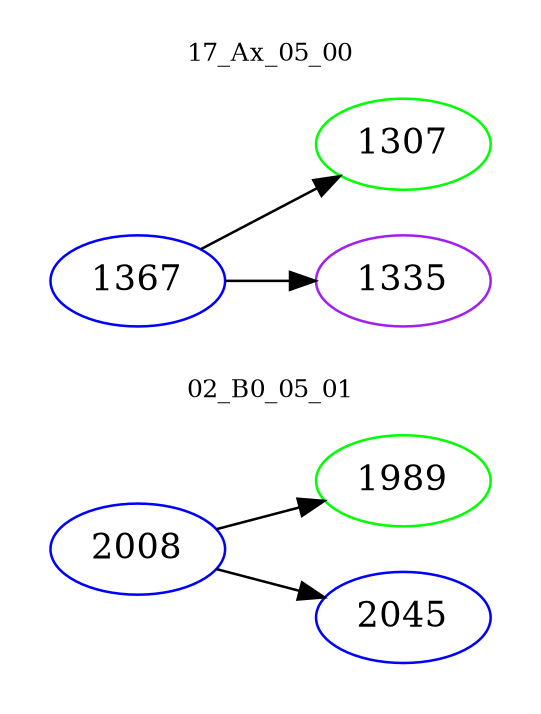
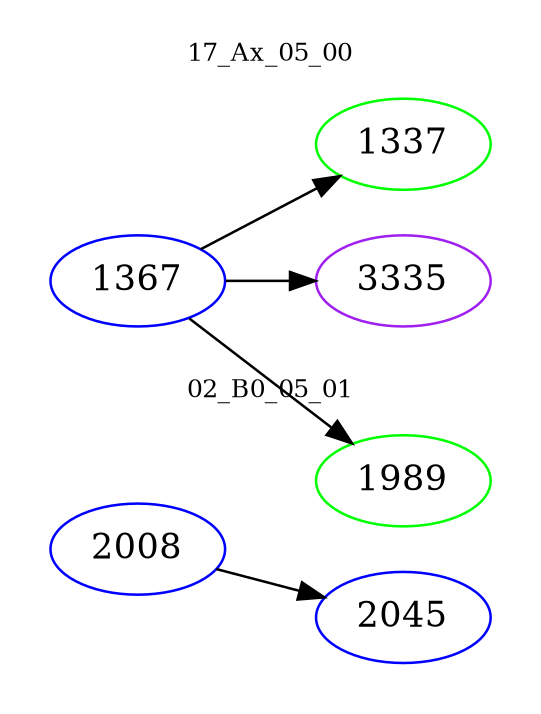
node "1307": label "1307" -> "1337"
node "1335": label "1335" -> "3335"
edge "2008" -> "1989": now "1367" -> "1989"
